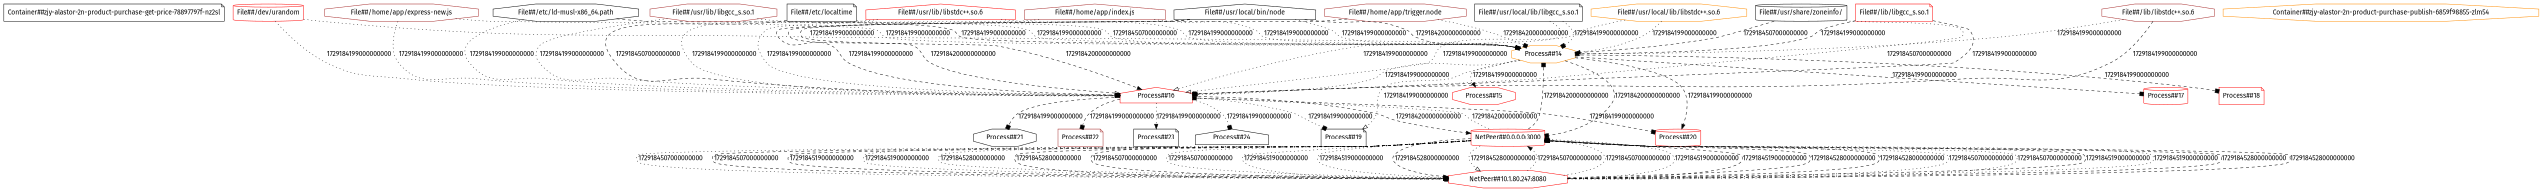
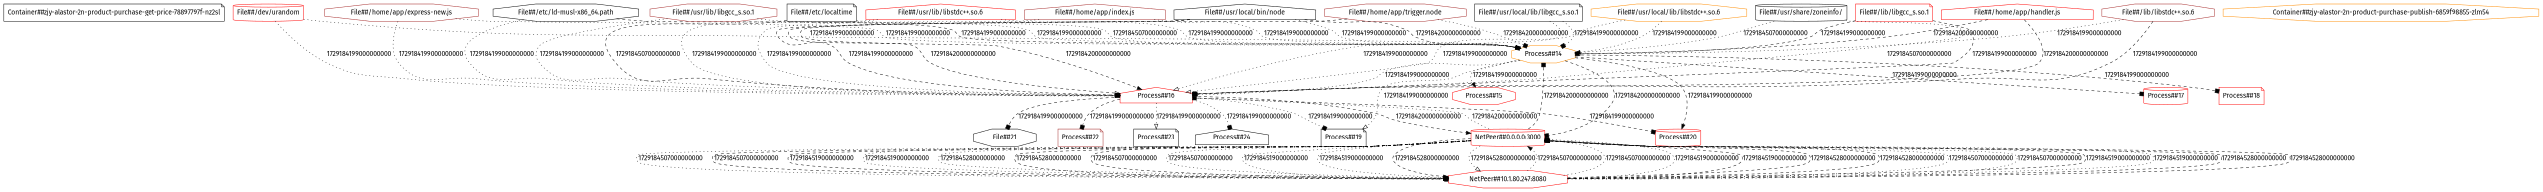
node "File##/home/app/handler.js": added
edge "File##/usr/share/zoneinfo/" -> "Process##14": style dashed -> dotted
edge "Process##16" -> "Process##23": arrowhead normal -> onormal
node "Process##21": label "Process##21" -> "File##21"
